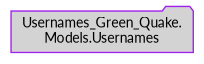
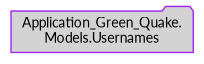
node "Usernames_Green_Quake. Models.Usernames": label "Usernames_Green_Quake. Models.Usernames" -> "Application_Green_Quake. Models.Usernames"
